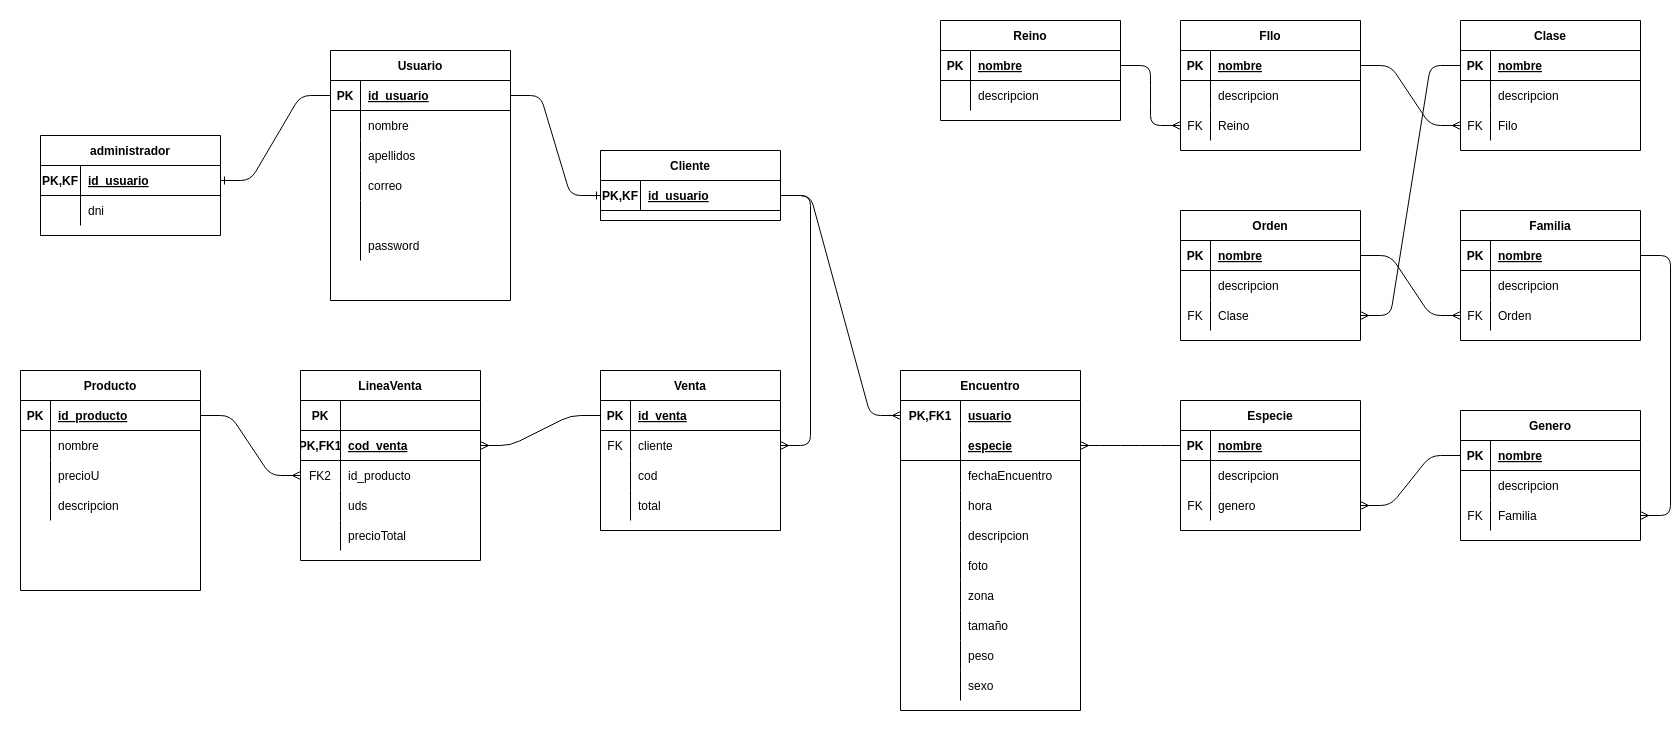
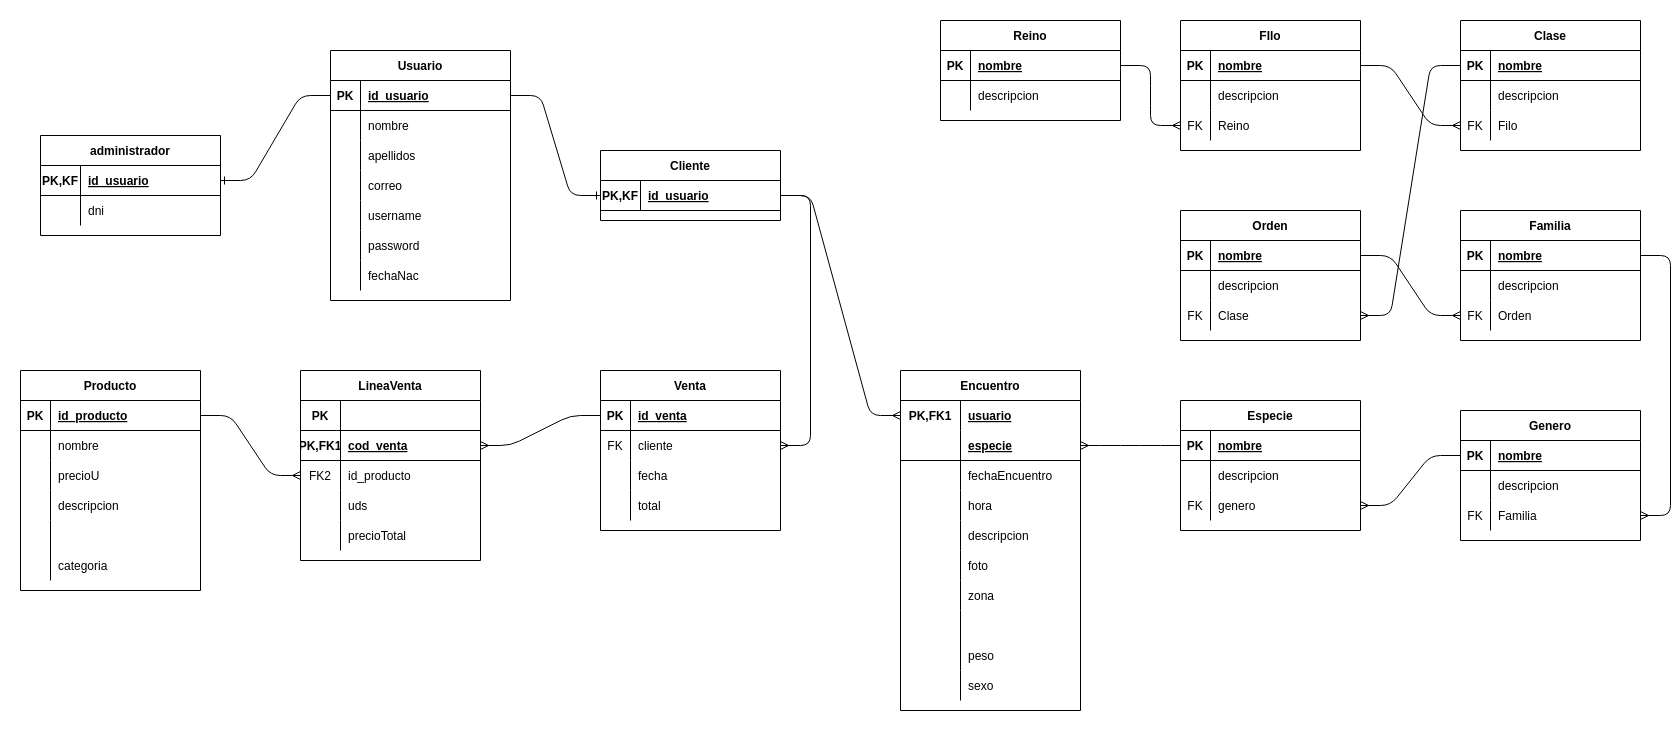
node "username": added
node "fechaNac": added
node "cod": label "cod" -> "fecha"
node "categoria": added
node "tamaño": removed
